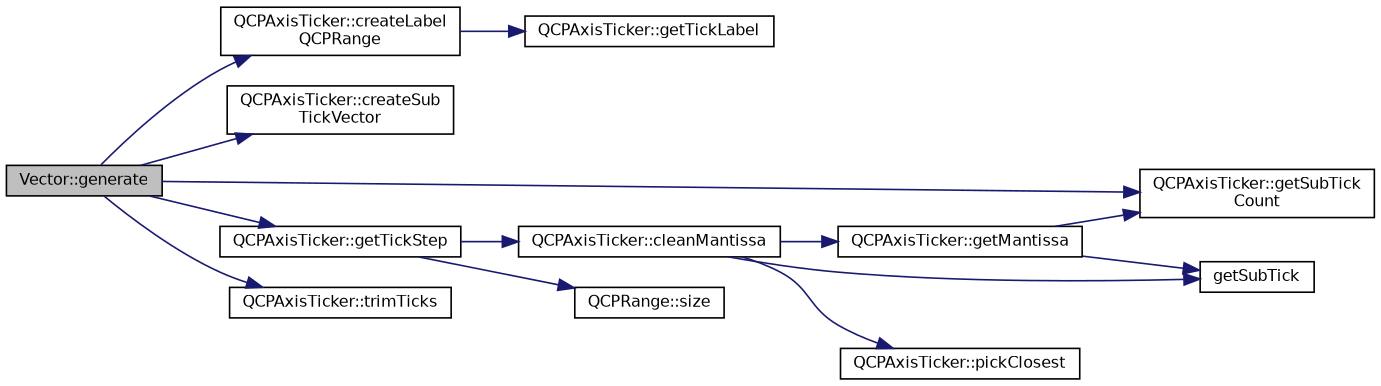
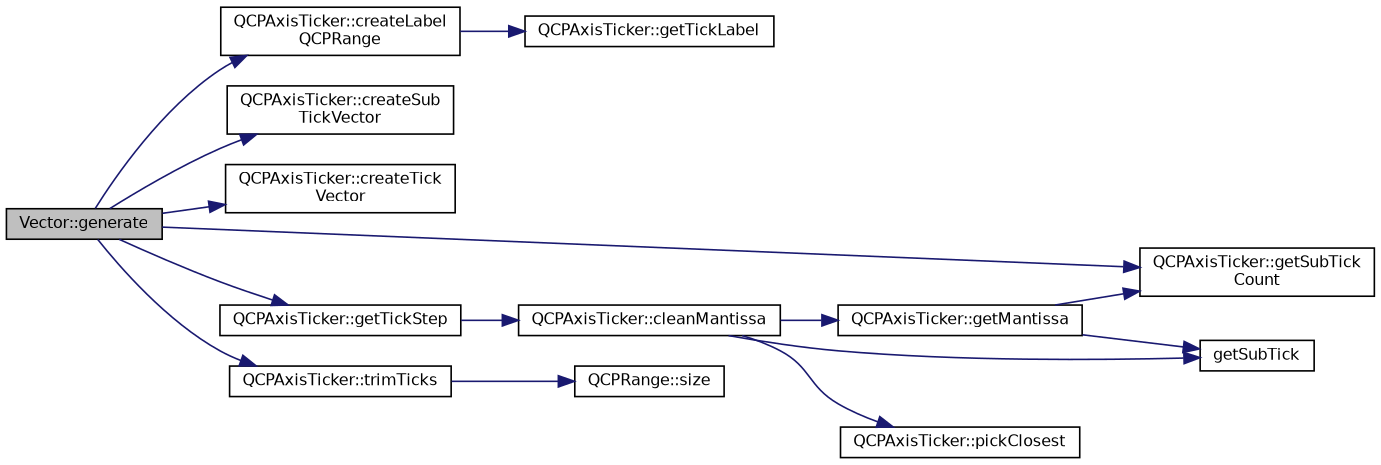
node "QCPAxisTicker::createTick Vector": added
edge "QCPAxisTicker::getTickStep" -> "QCPRange::size": now "QCPAxisTicker::trimTicks" -> "QCPRange::size"
